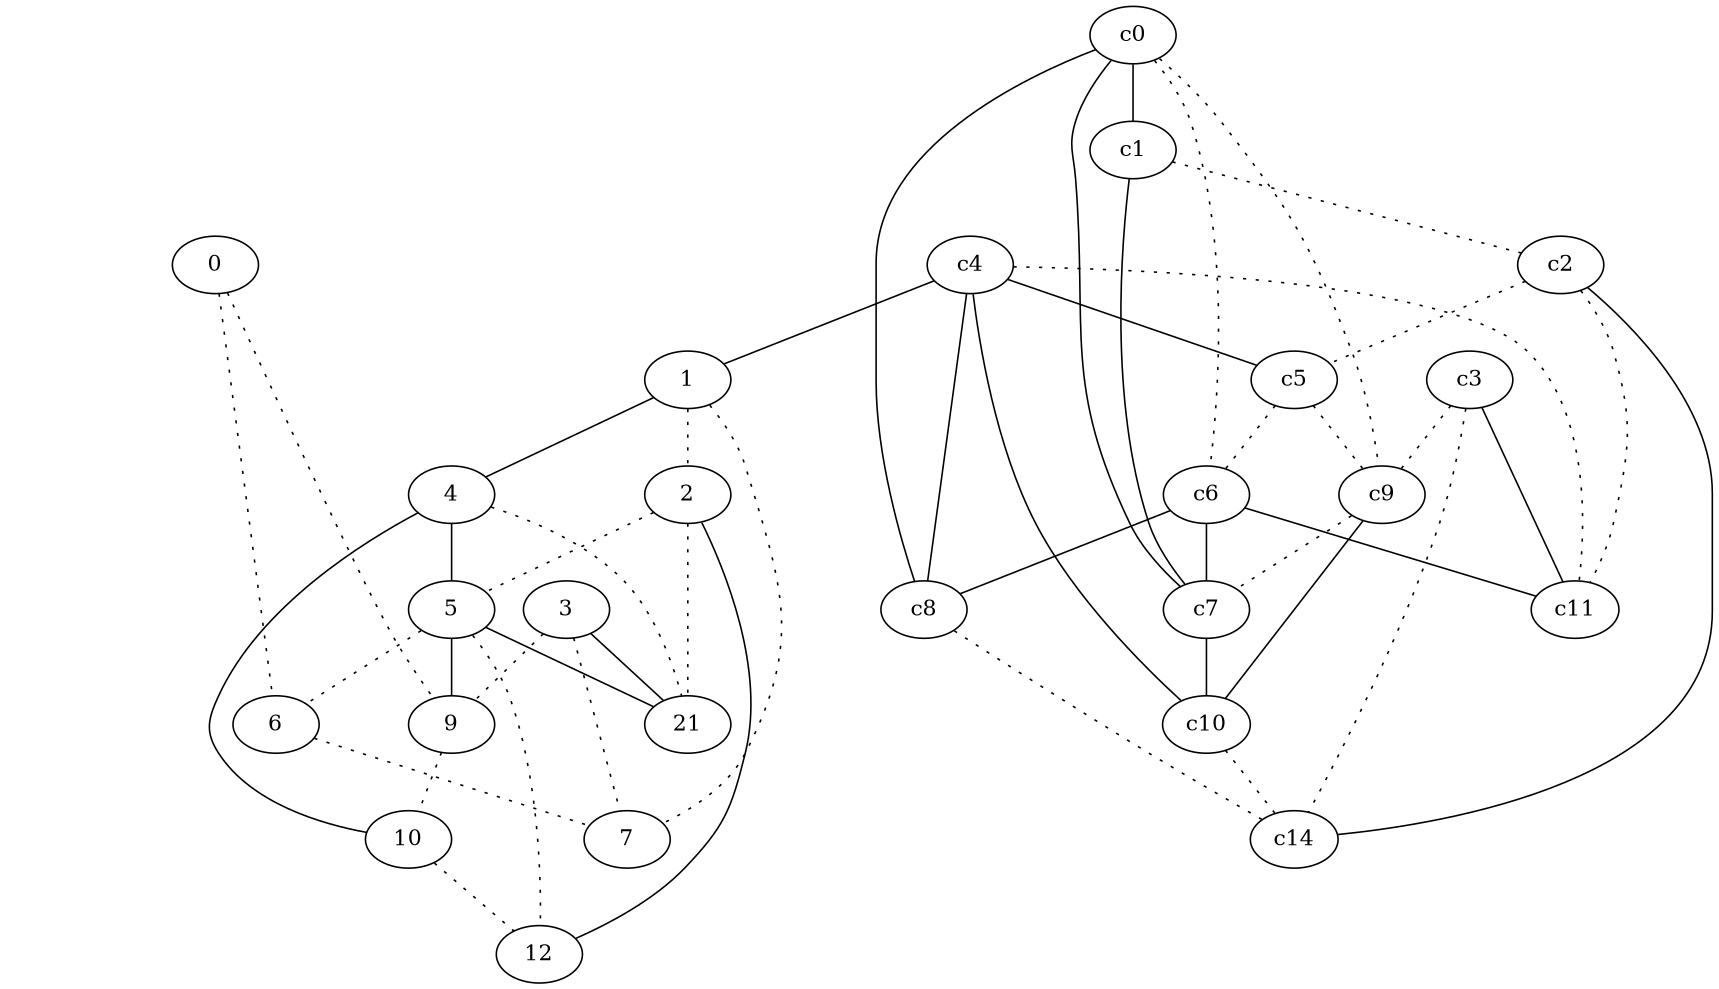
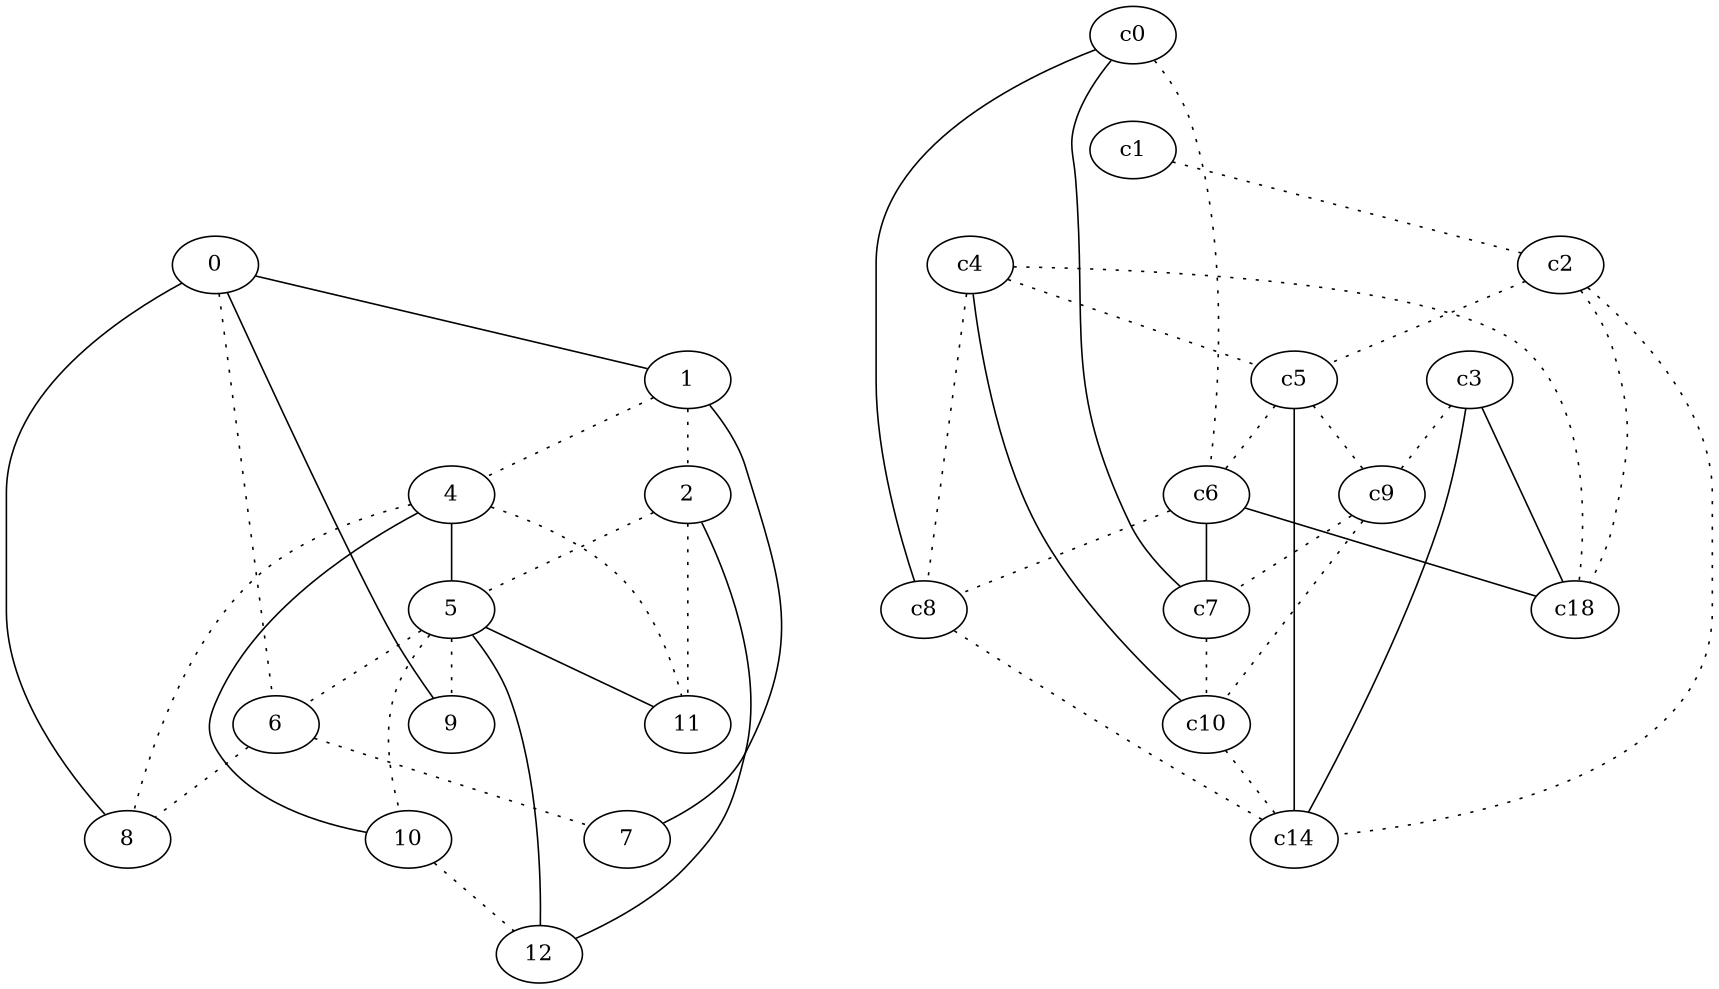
edge "c0" -- "c1": removed
edge "c0" -- "c9": removed
edge "c4" -- "1": now "0" -- "1"
edge "c4" -- "c5": style solid -> dotted
edge "c1" -- "c7": removed
edge "1" -- "4": style solid -> dotted
edge "c4" -- "c8": style solid -> dotted
edge "0" -- "9": style dotted -> solid
edge "c6" -- "c8": style solid -> dotted
edge "c5" -- "c14": added
node "3": removed
edge "c9" -- "c10": style solid -> dotted
node "c11": label "c11" -> "c18"
edge "c3" -- "c14": style dotted -> solid
edge "1" -- "7": style dotted -> solid
edge "c2" -- "c14": style solid -> dotted
edge "5" -- "9": style solid -> dotted
edge "c7" -- "c10": style solid -> dotted
node "21": label "21" -> "11"
edge "5" -- "12": style dotted -> solid
edge "9" -- "10": now "5" -- "10"
node "8": added
